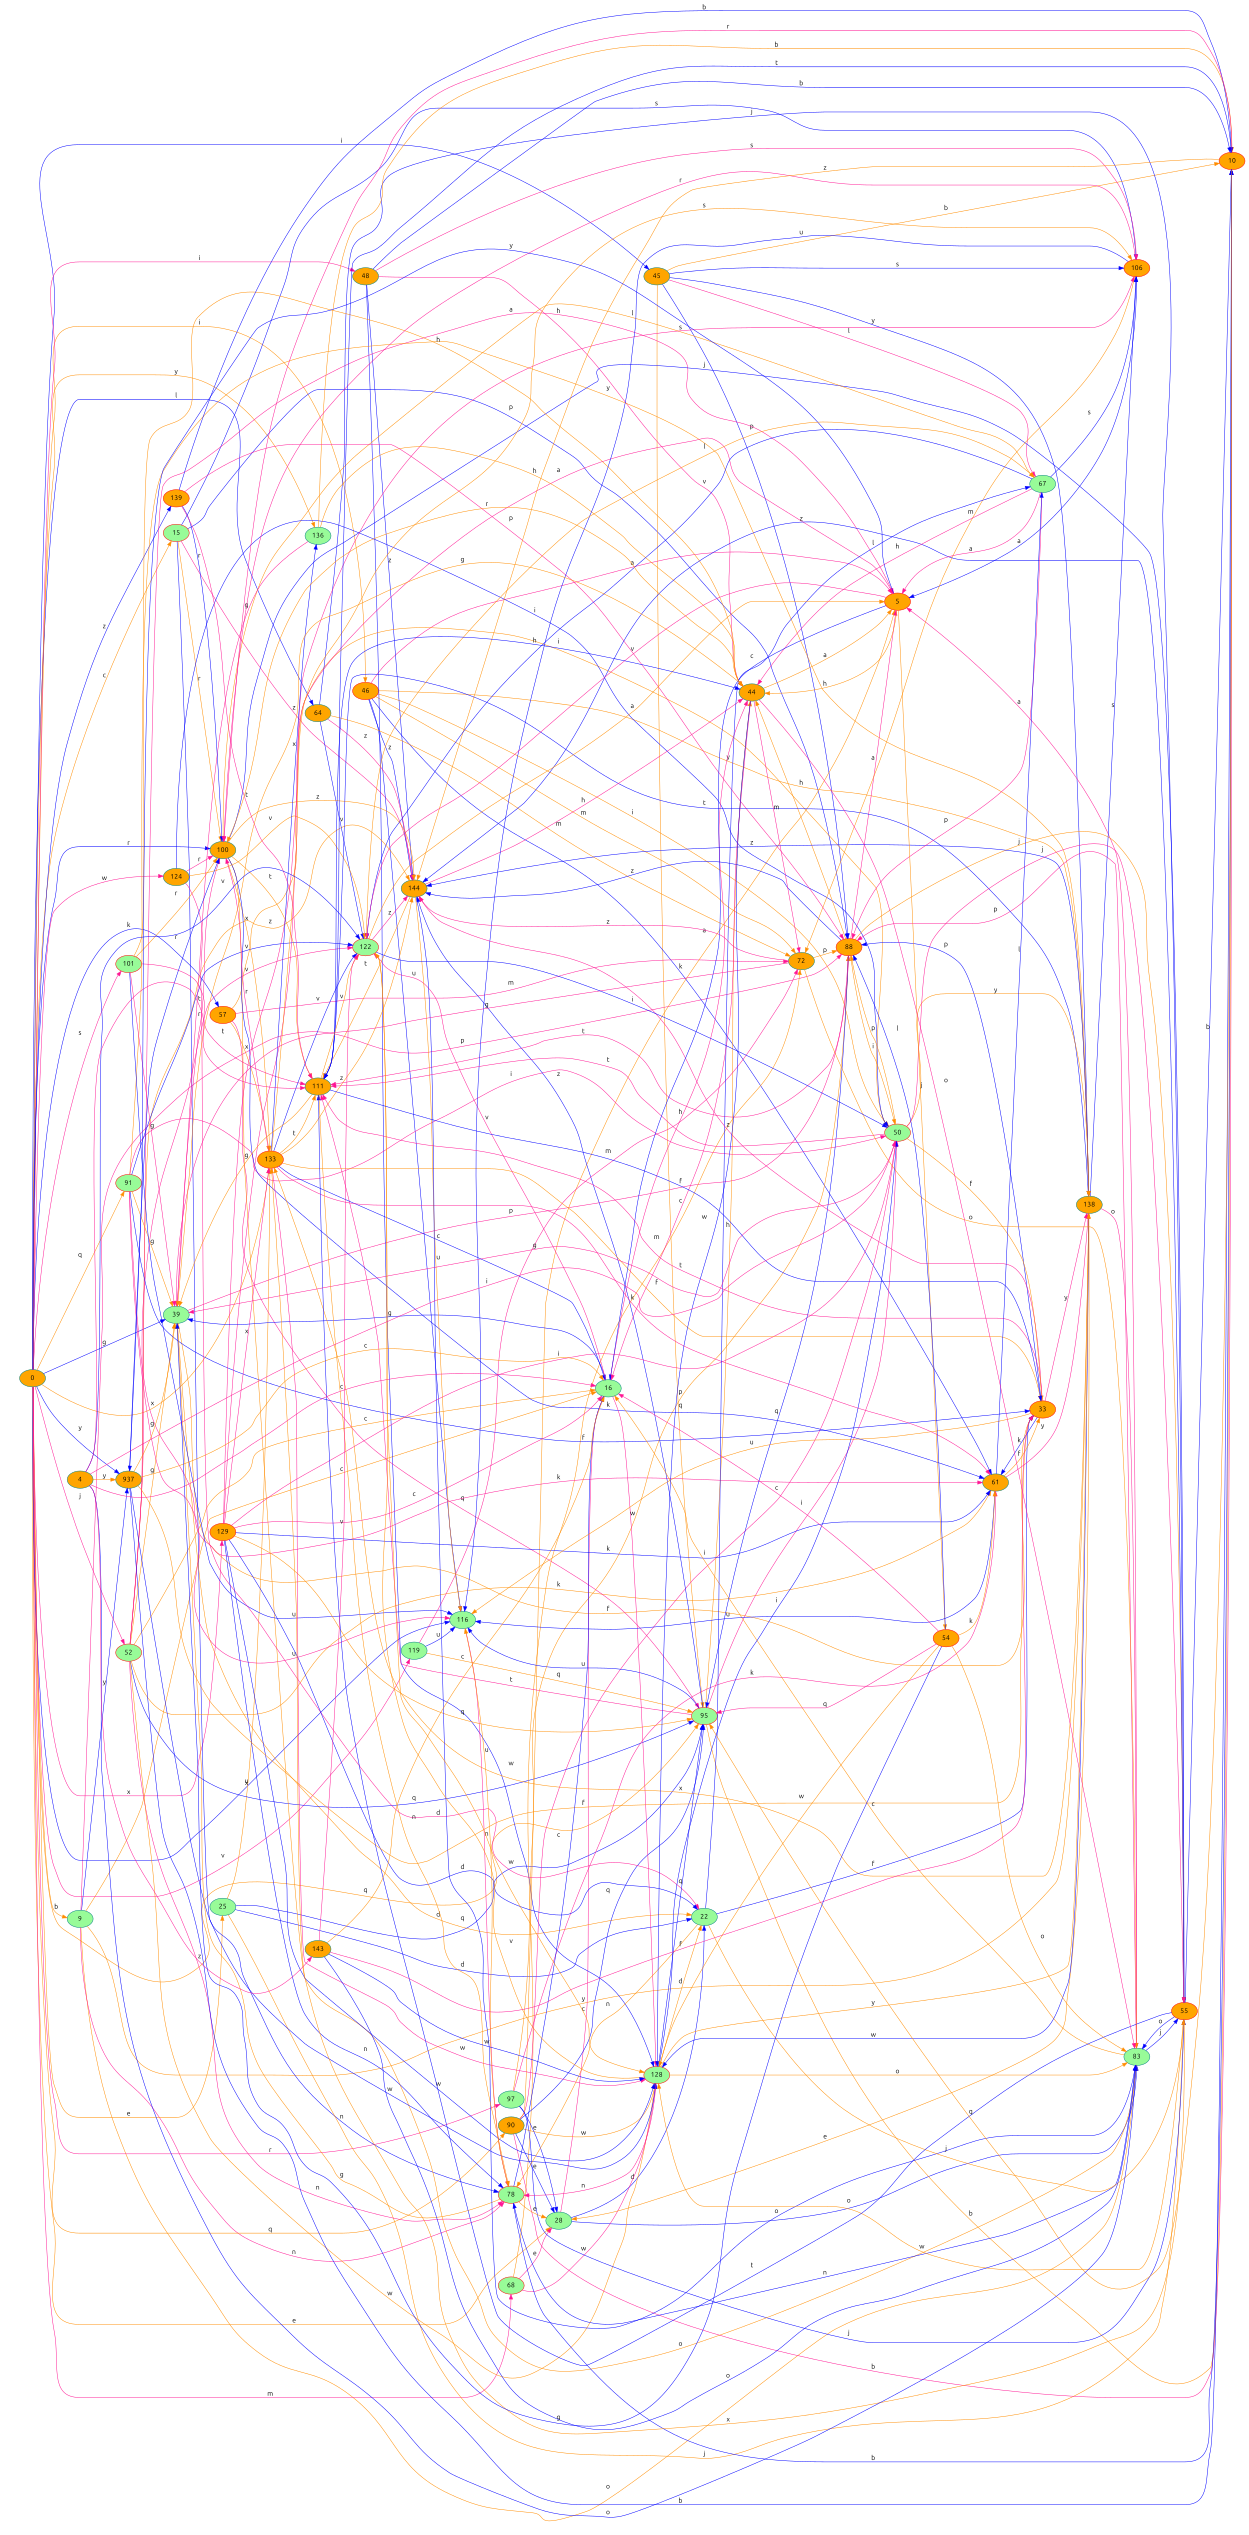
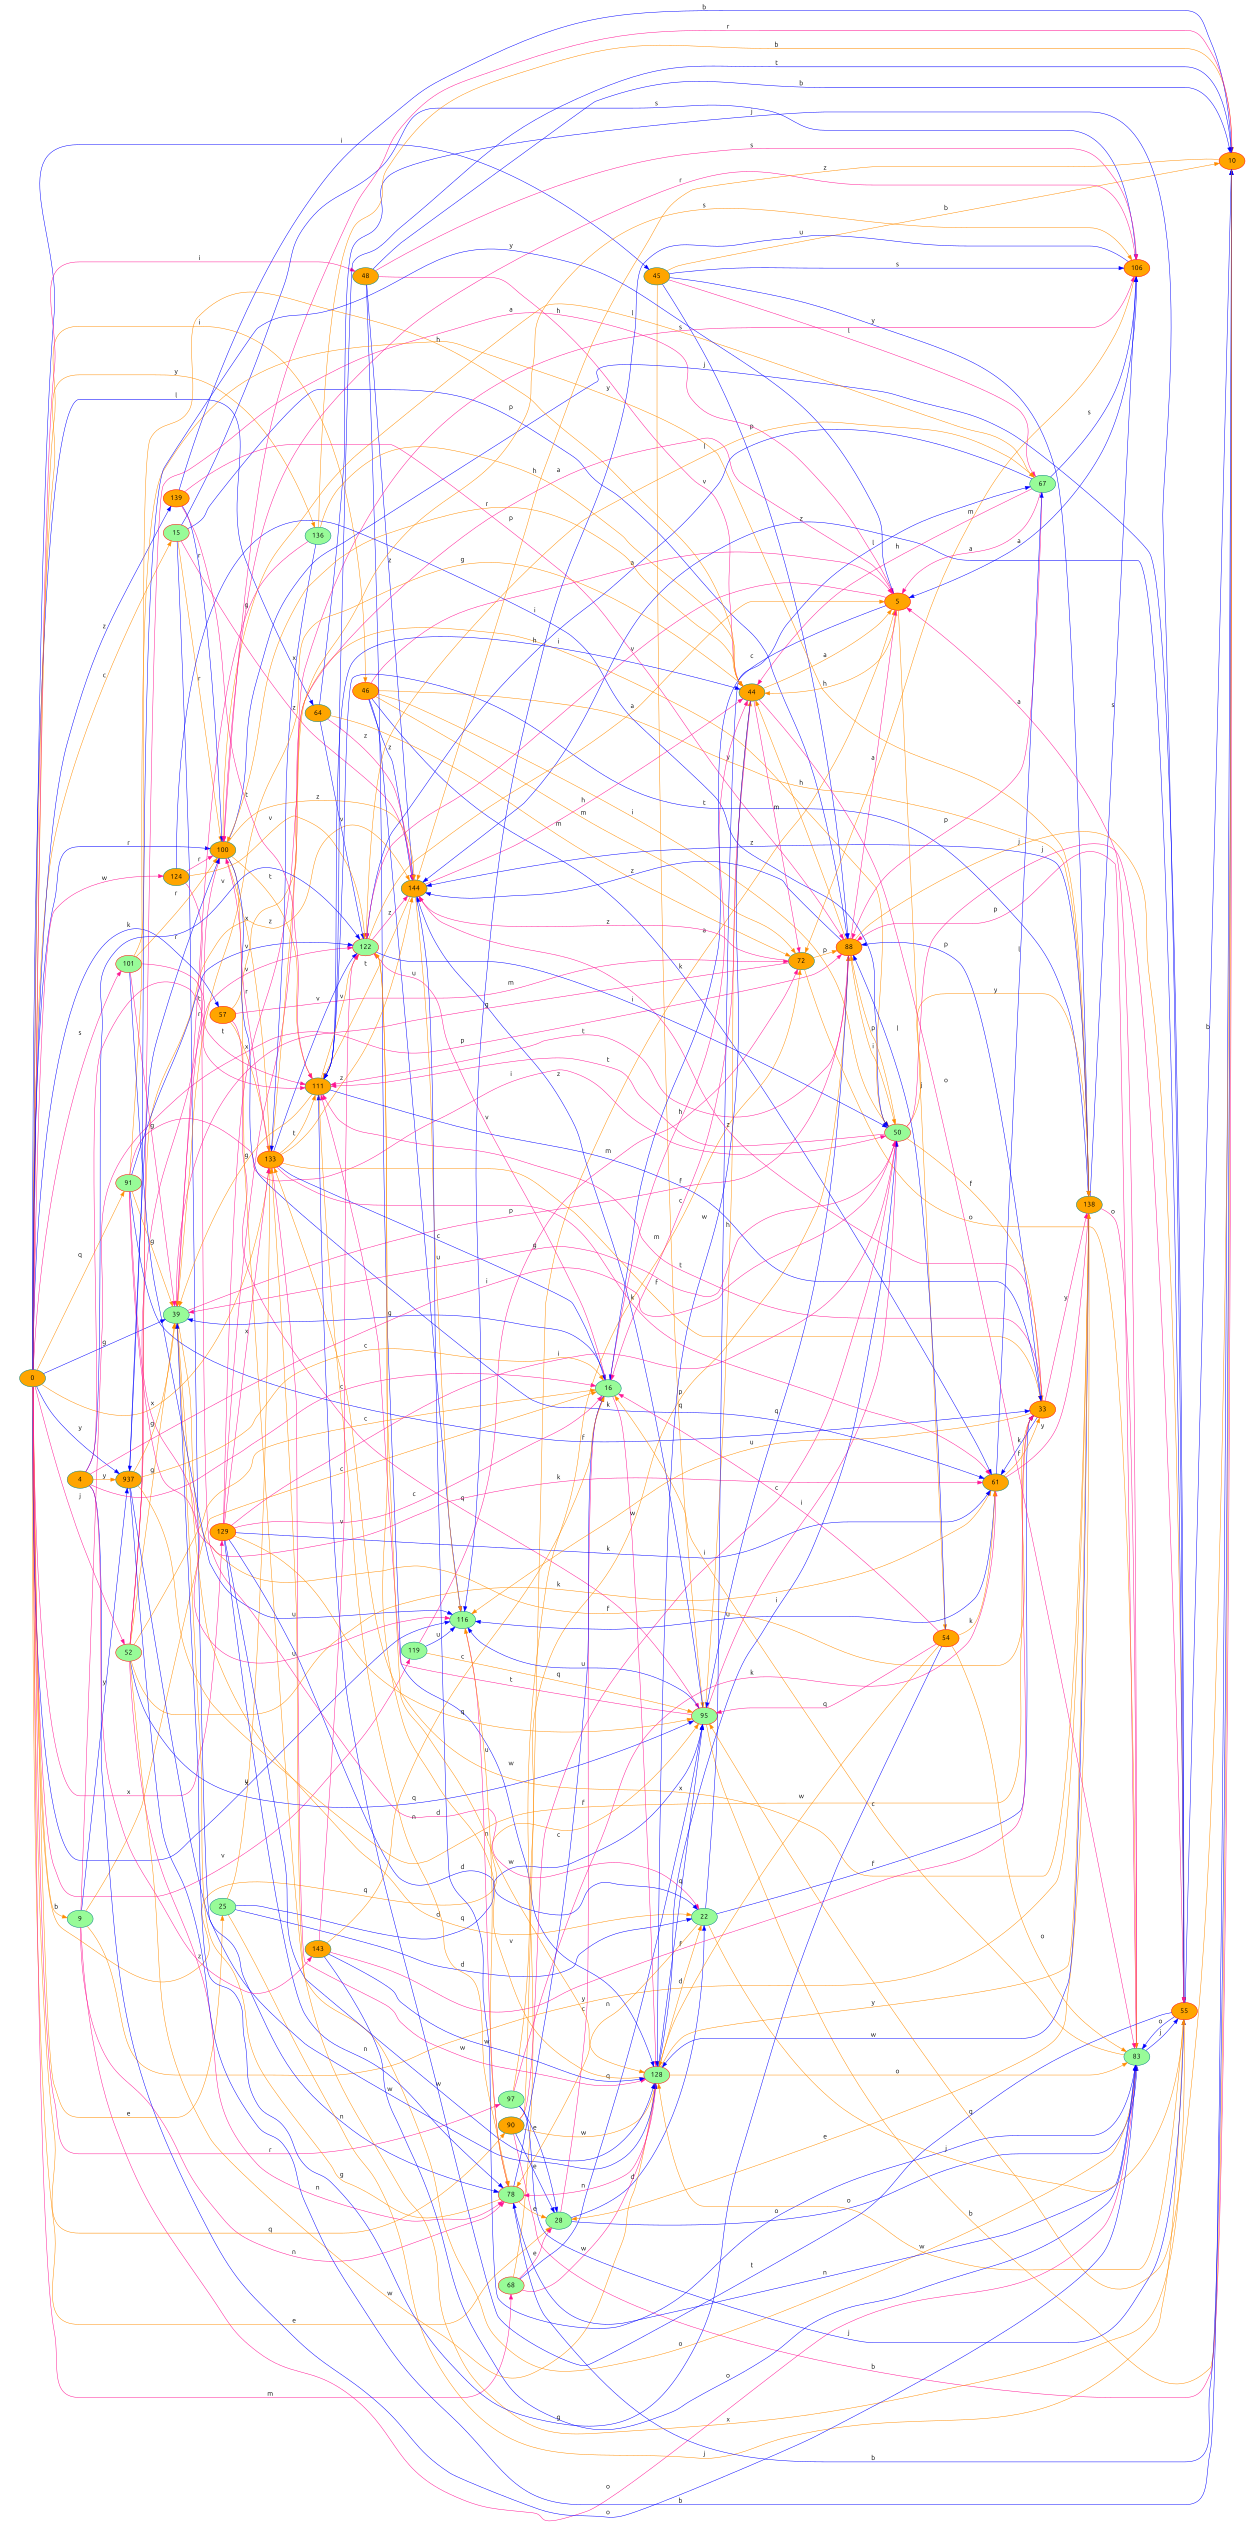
edge "133" -> "136": reversed
edge "90" -> "95": now "68" -> "95"
edge "9" -> "83": color darkorange -> deeppink
